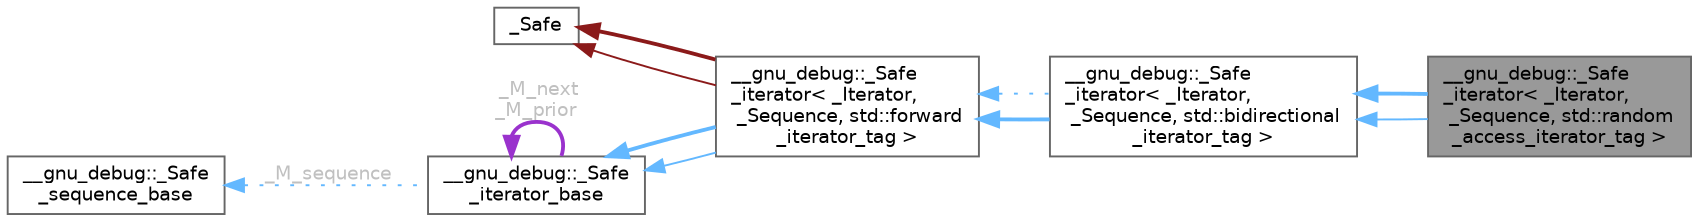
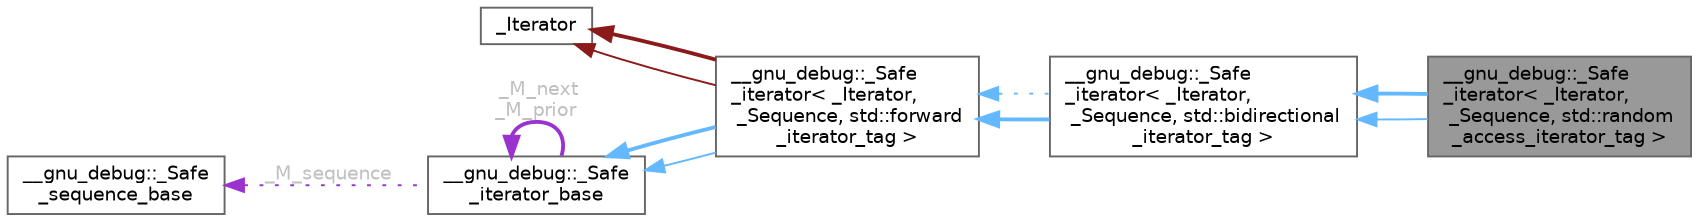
node "_Safe": label "_Safe" -> "_Iterator"
edge "__gnu_debug::_Safe _iterator_base" -> "__gnu_debug::_Safe _sequence_base": color steelblue1 -> darkorchid3
